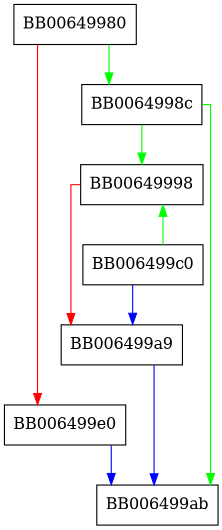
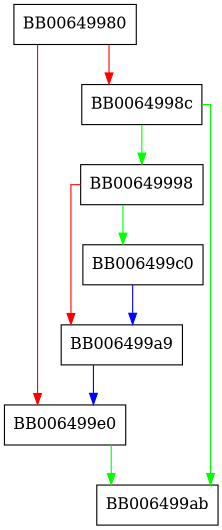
edge "BB00649980" -> "BB0064998c": color green -> red
edge "BB006499c0" -> "BB00649998": reversed
edge "BB006499a9" -> "BB006499ab": now "BB006499a9" -> "BB006499e0"
edge "BB006499e0" -> "BB006499ab": color blue -> green
